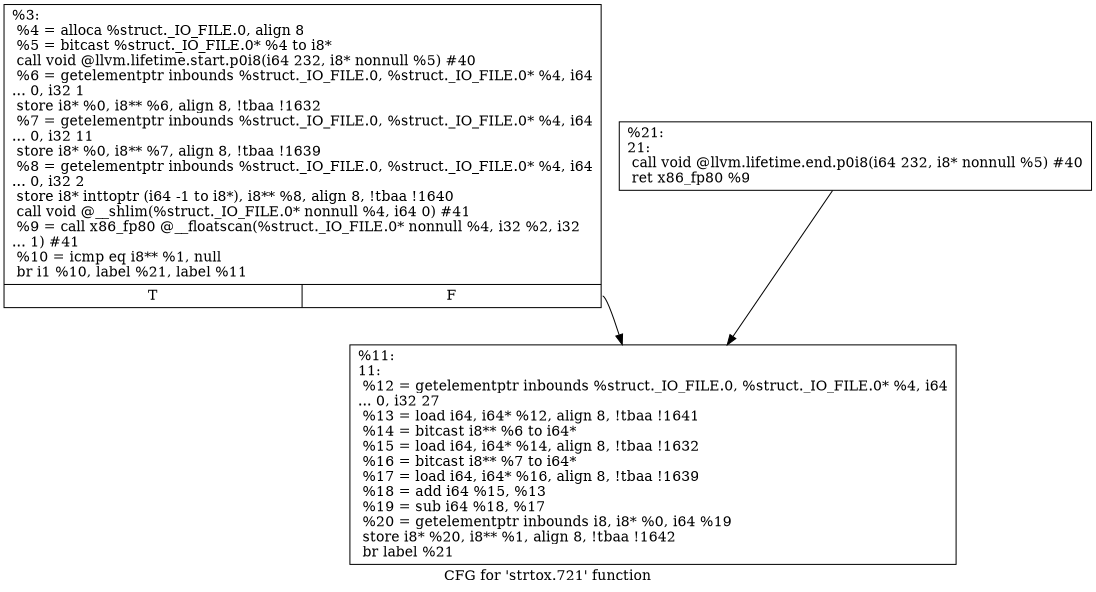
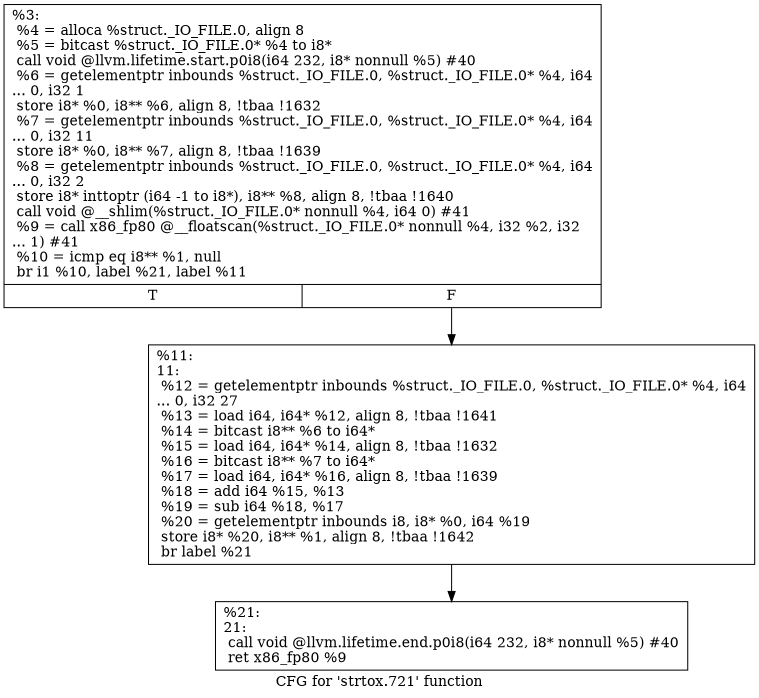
edge "%21:" -> "%11:": reversed
